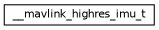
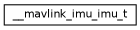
node "__mavlink_highres_imu_t": label "__mavlink_highres_imu_t" -> "__mavlink_imu_imu_t"
